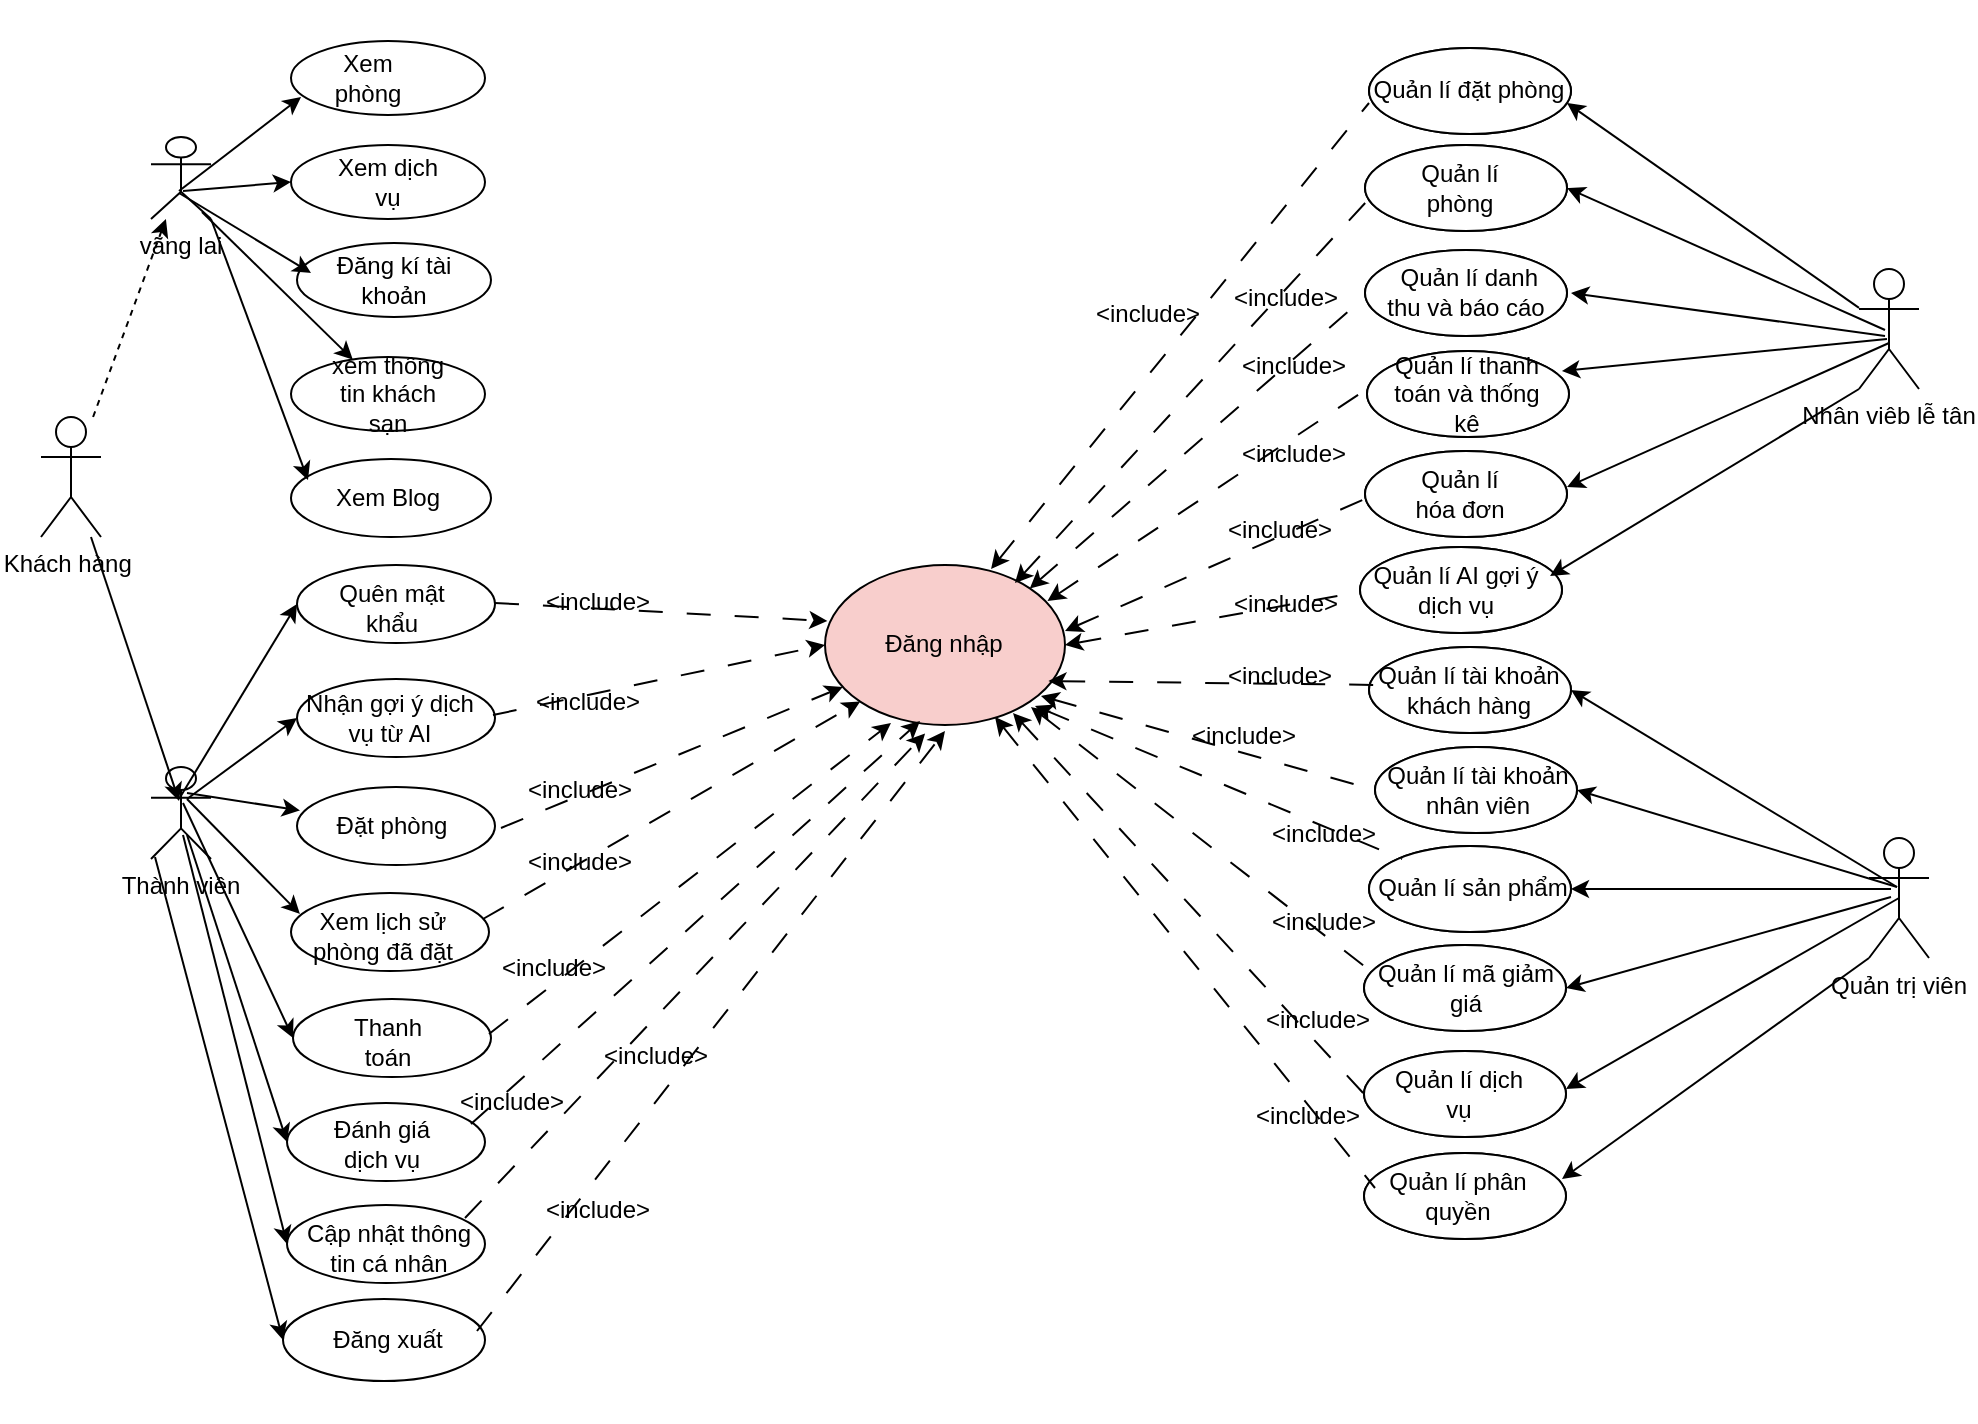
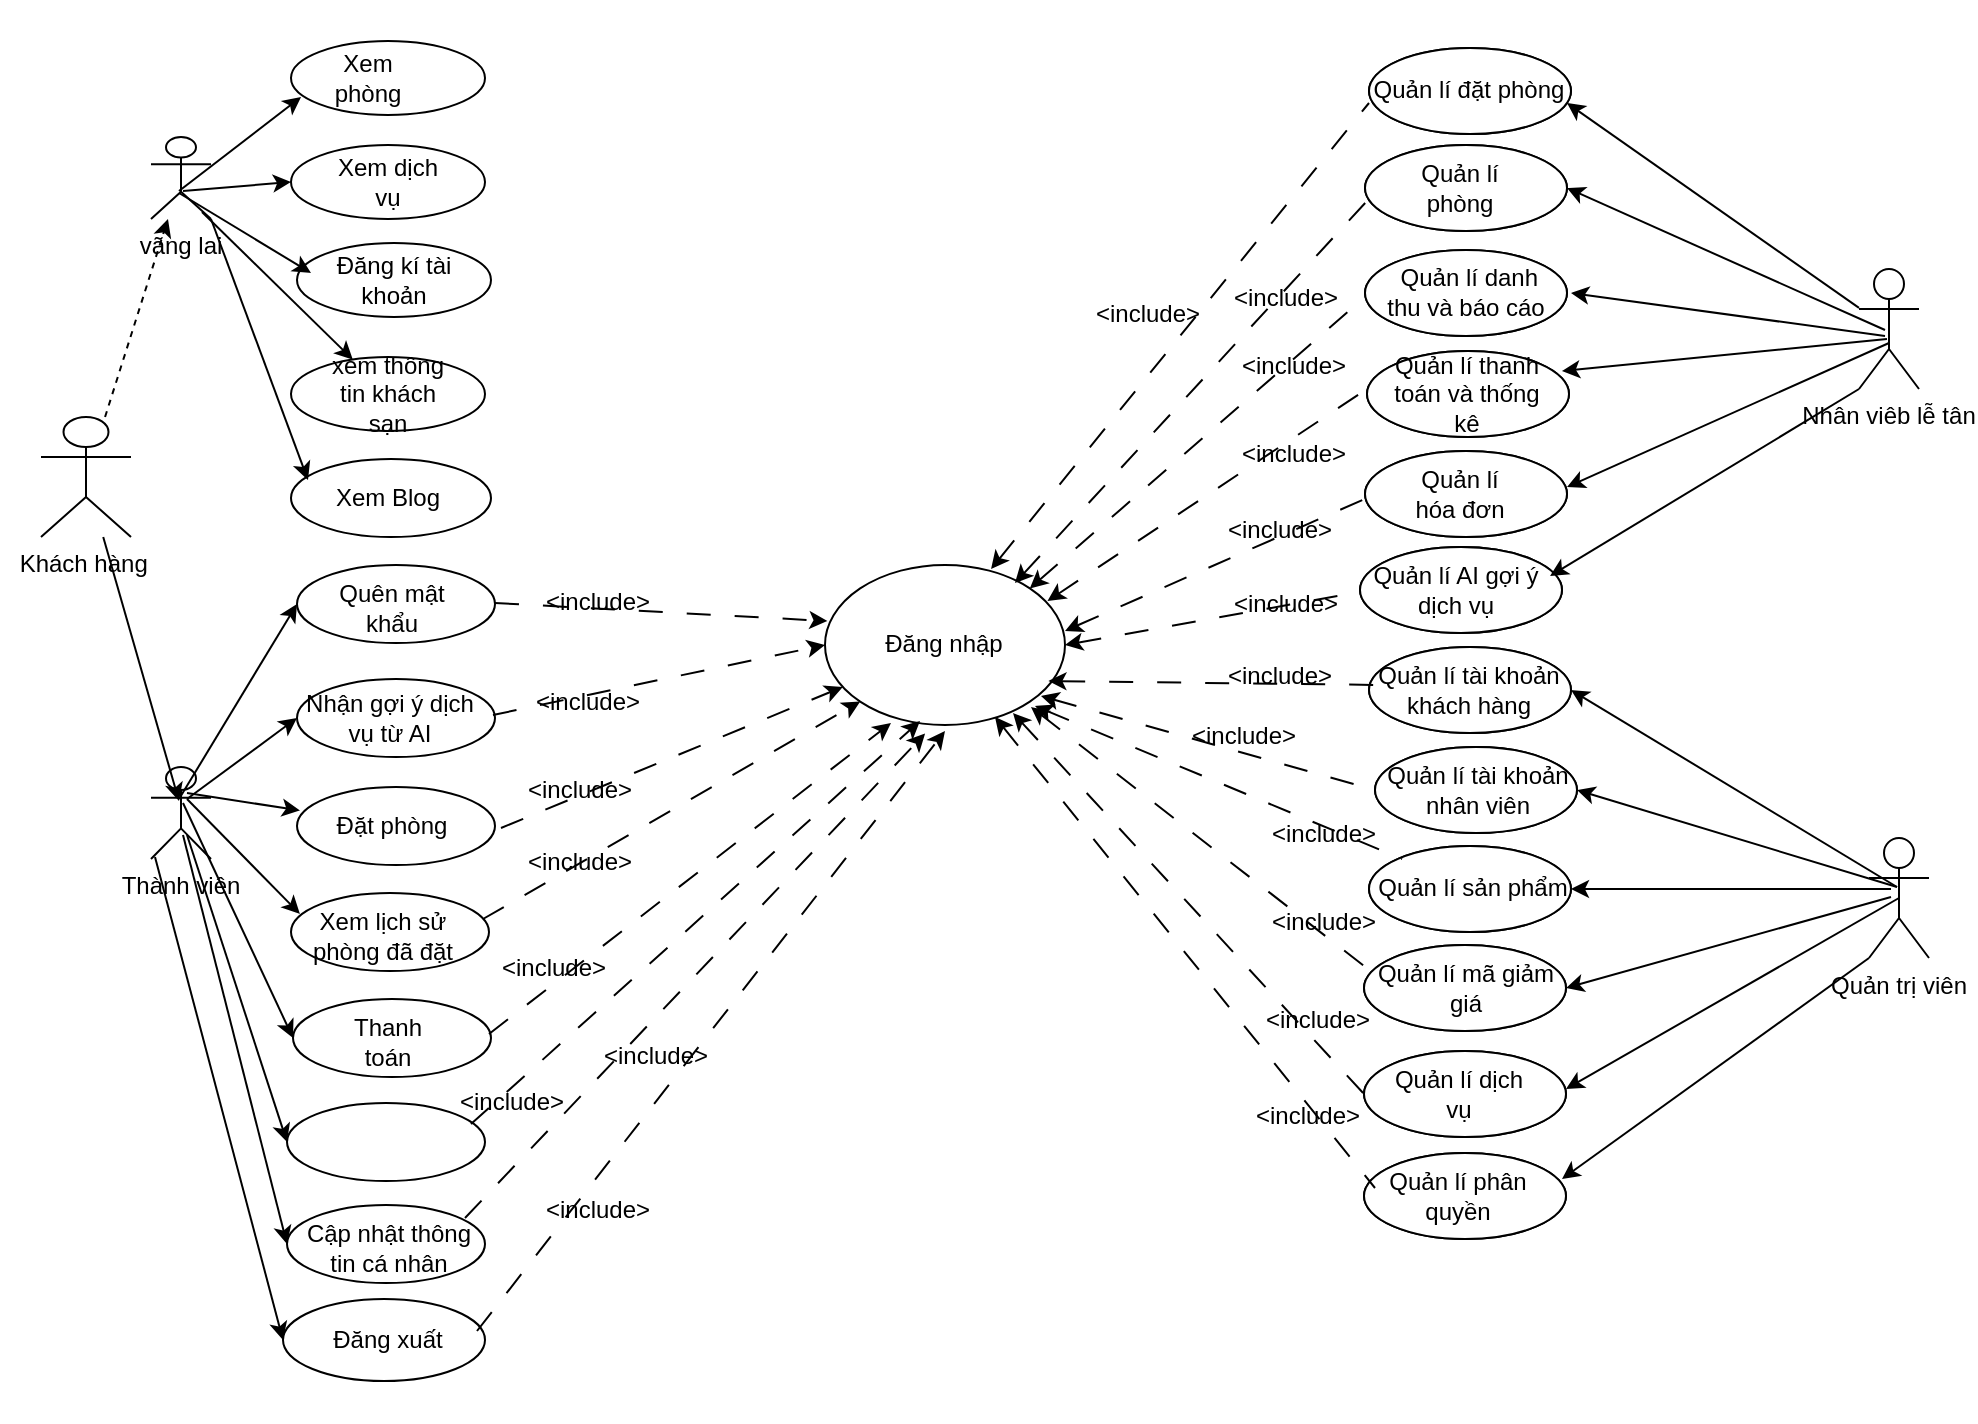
node "Khách hàng": size 60x120 -> 90x120
node "Đăng nhập": fillcolor #f8cecc -> #ffffff
node "Đánh giá dịch vụ": removed
